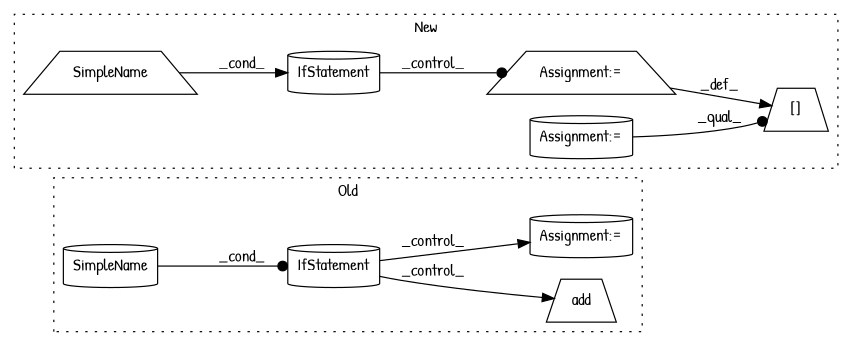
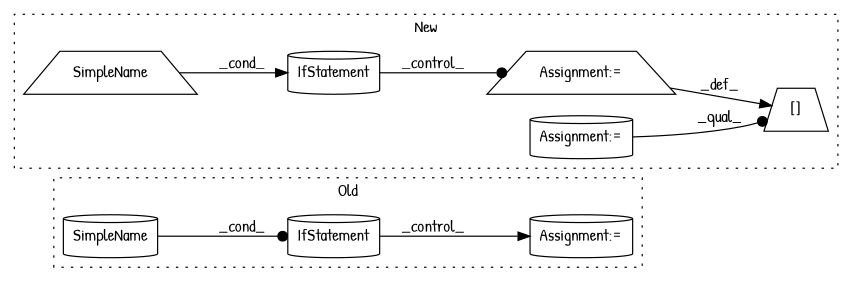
node "add": removed
